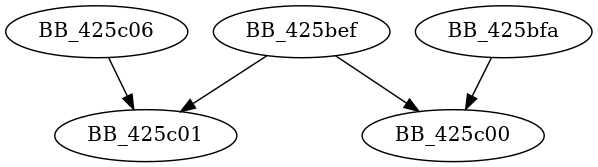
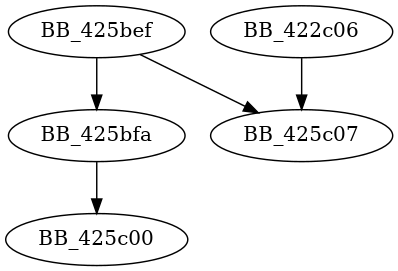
node "BB_425c06": label "BB_425c06" -> "BB_422c06"
edge "BB_425bef" -> "BB_425c00": now "BB_425bef" -> "BB_425bfa"
node "BB_425c01": label "BB_425c01" -> "BB_425c07"
